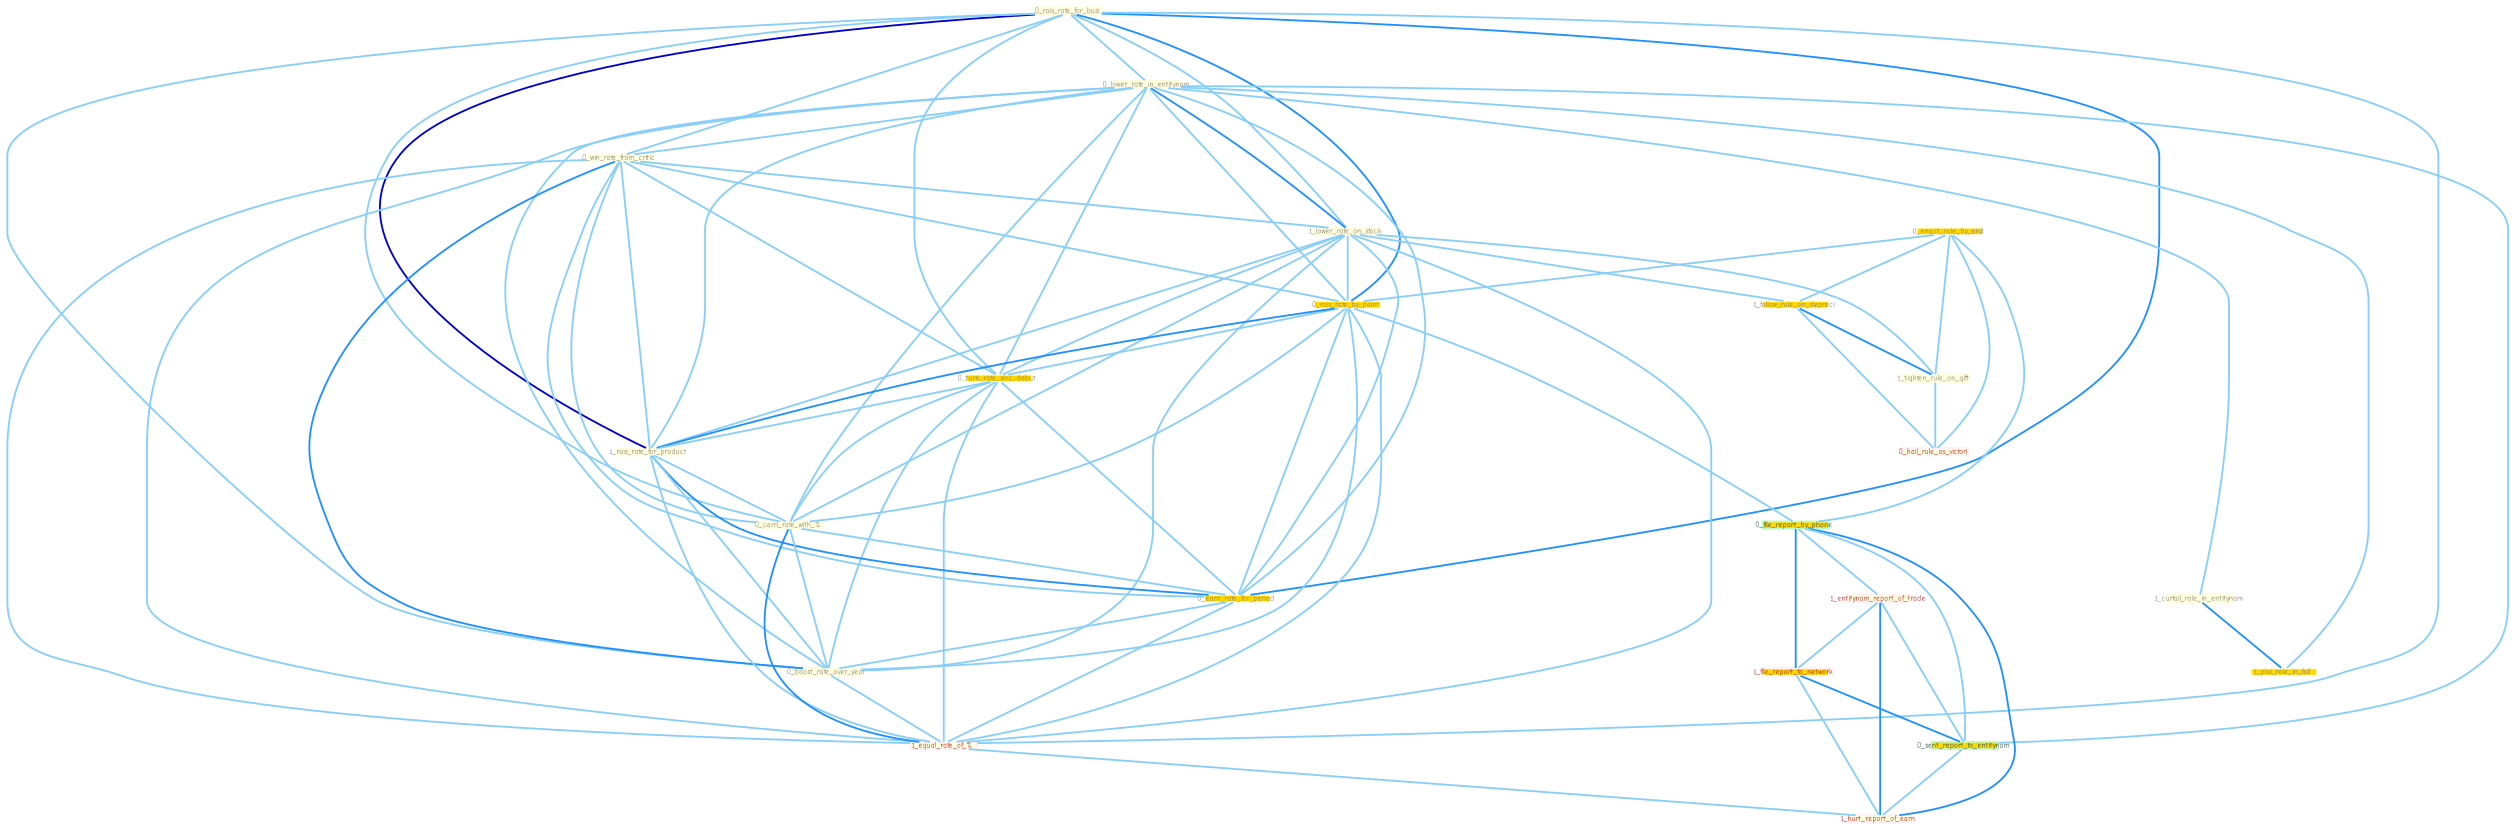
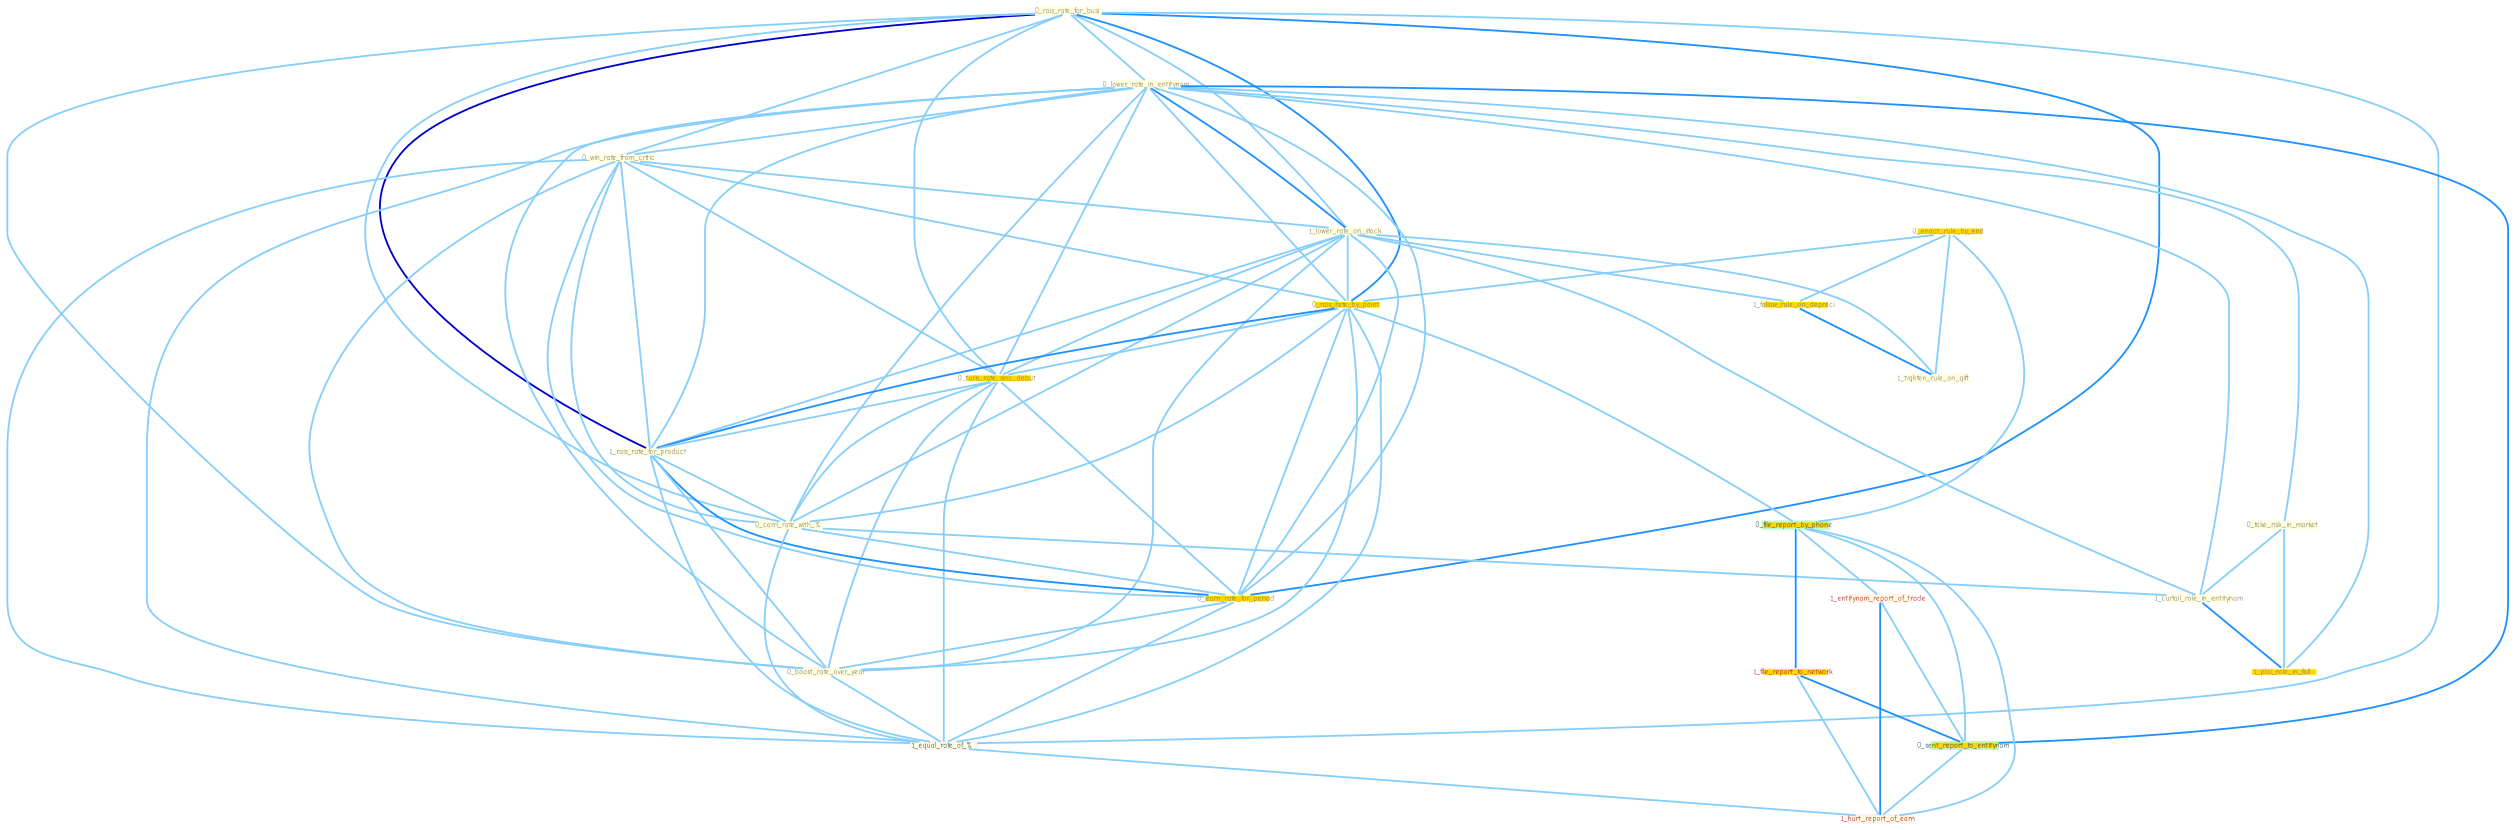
edge "0_lower_rate_in_entitynam" -- "0_sent_report_to_entitynam": color #87cefa -> #1e90ff
node "0_hail_rule_as_victori": removed
edge "0_win_rate_from_critic" -- "0_boost_rate_over_year": color #1e90ff -> #87cefa
node "0_take_risk_in_market": added
edge "0_carri_rate_with_%" -- "0_boost_rate_over_year": now "0_carri_rate_with_%" -- "1_curtail_role_in_entitynam"
edge "1_entitynam_report_of_trade" -- "1_file_report_to_network": removed
edge "1_lower_rate_on_stock" -- "1_equal_rate_of_%": now "1_lower_rate_on_stock" -- "1_curtail_role_in_entitynam"
edge "0_carri_rate_with_%" -- "1_equal_rate_of_%": color #1e90ff -> #87cefa
edge "0_file_report_by_phone" -- "1_hurt_report_of_earn": color #1e90ff -> #87cefa
node "1_equal_rate_of_%": fontcolor #b22222 -> #2f4f4f
